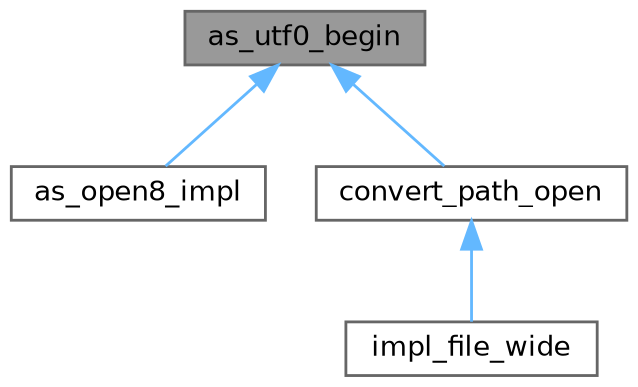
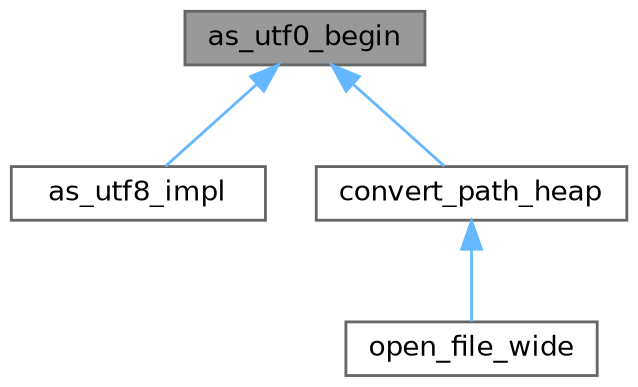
node "as_open8_impl": label "as_open8_impl" -> "as_utf8_impl"
node "convert_path_open": label "convert_path_open" -> "convert_path_heap"
node "impl_file_wide": label "impl_file_wide" -> "open_file_wide"
